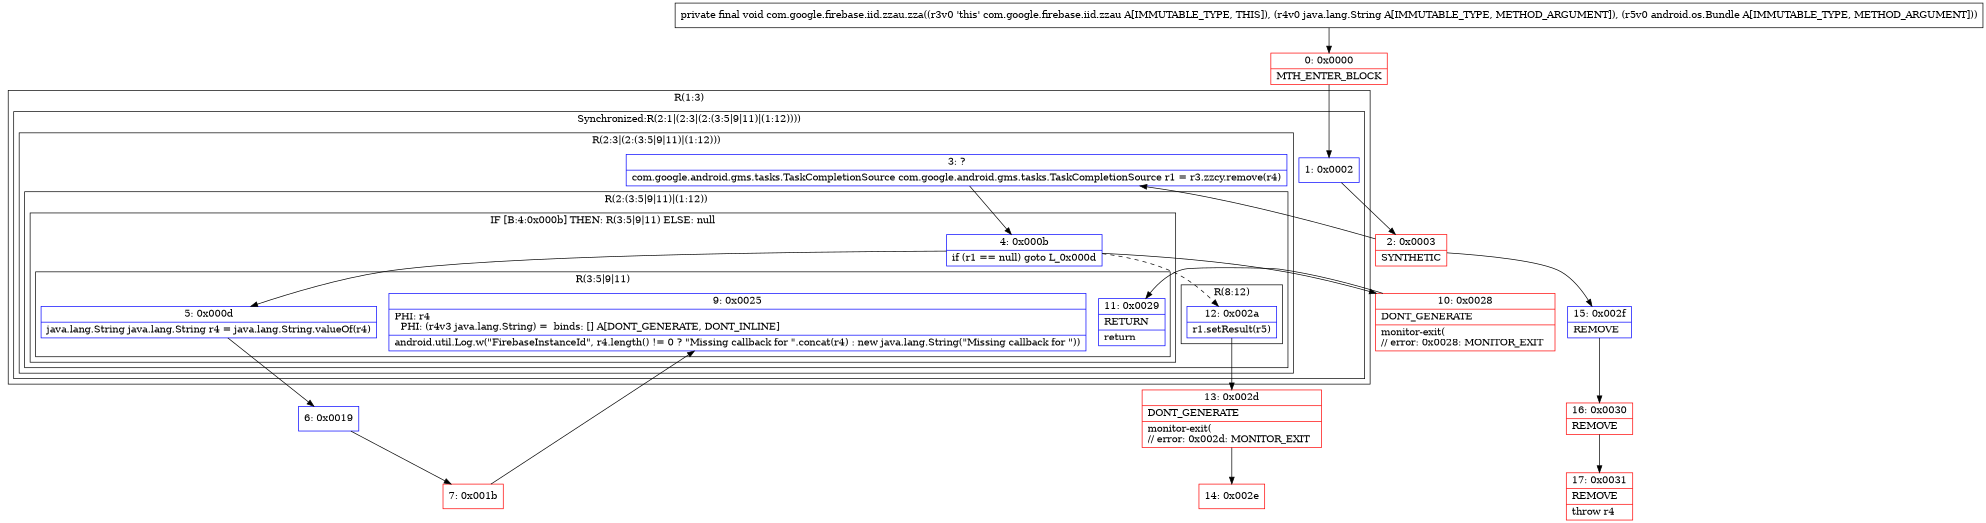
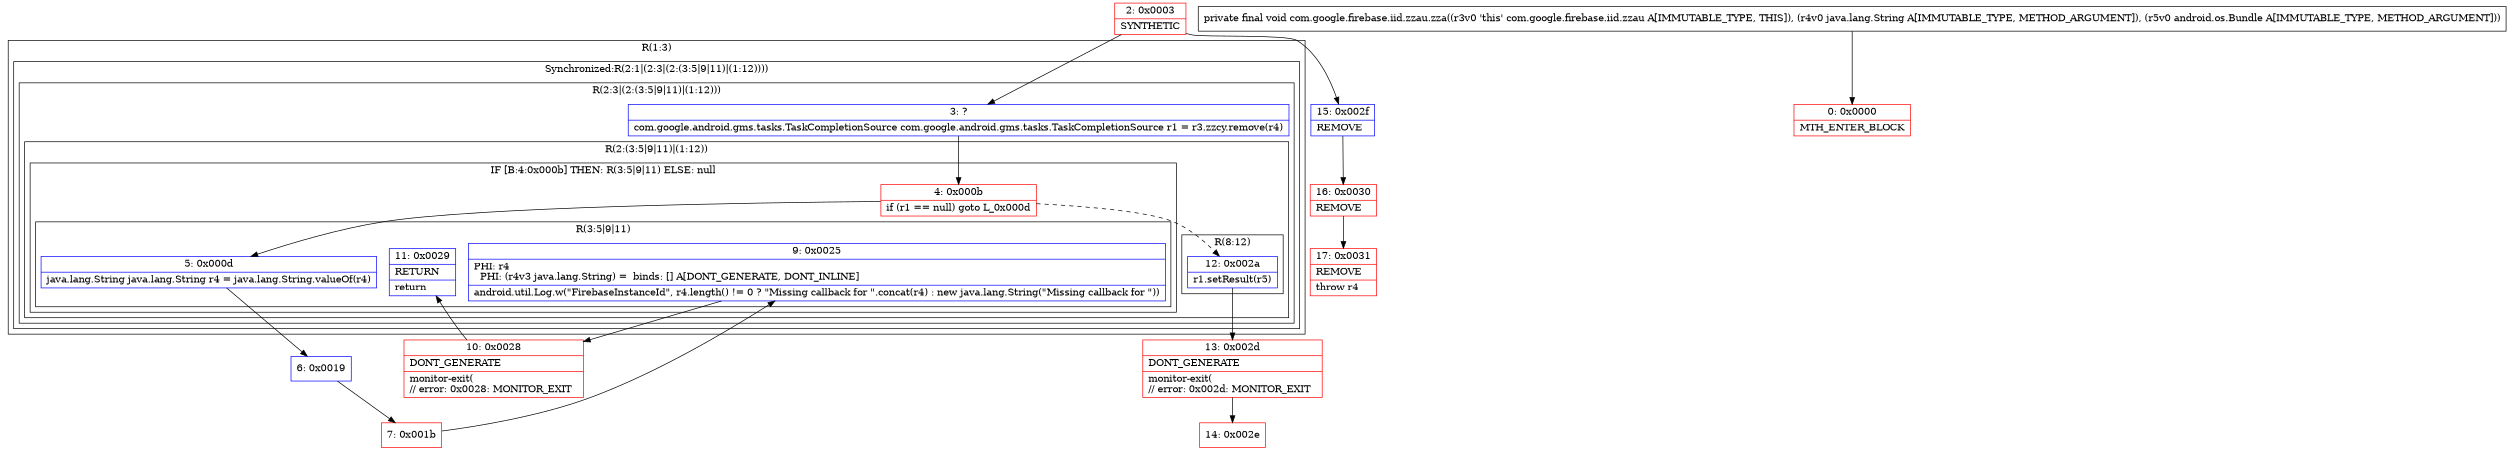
node "1: 0x0002": removed
node "4: 0x000b": color blue -> red
edge "4: 0x000b" -> "10: 0x0028": now "9: 0x0025" -> "10: 0x0028"
